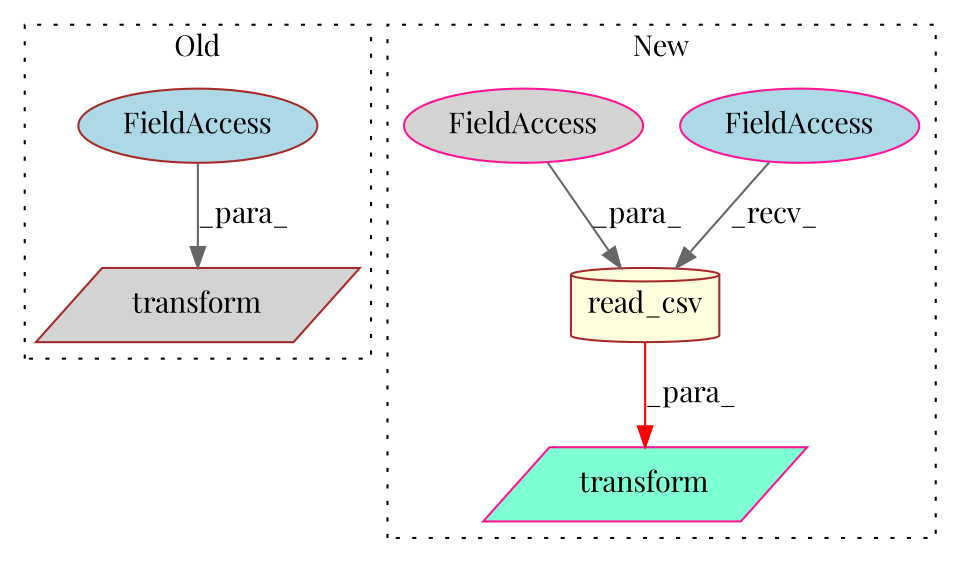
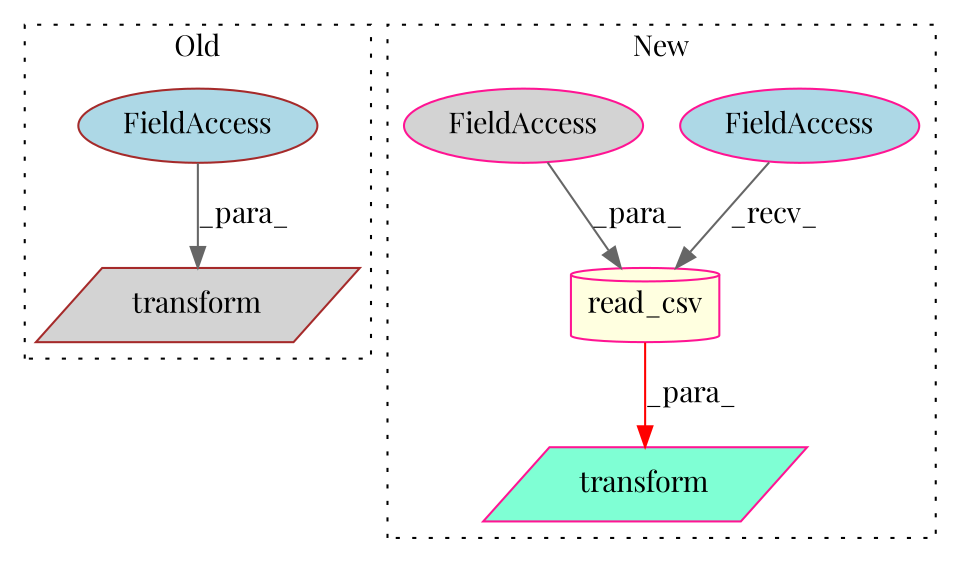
node "read_csv": color brown -> deeppink
